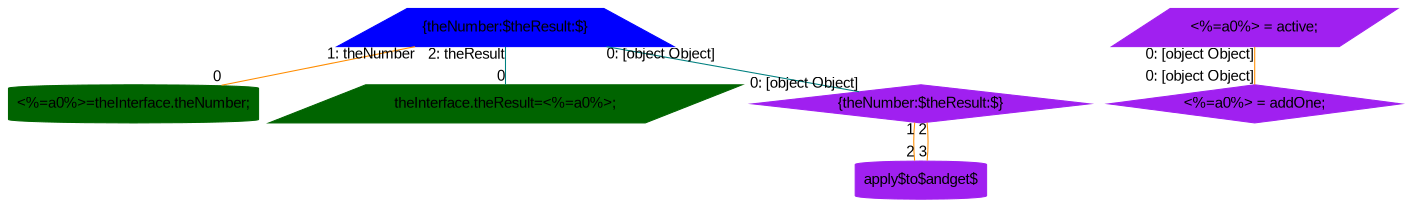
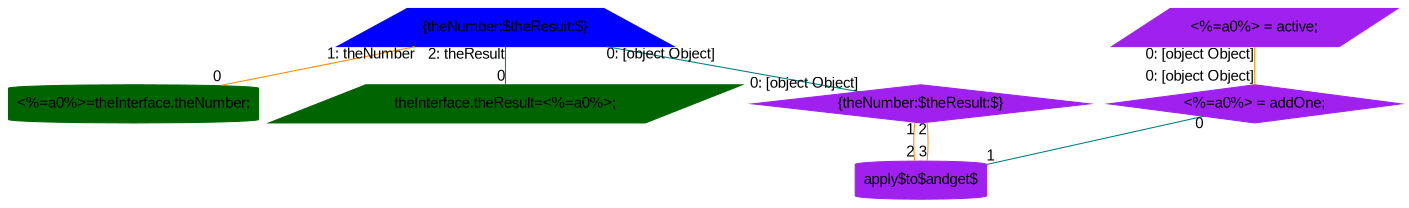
edge "<%=a0%> = addOne;" -- "apply$to$andget$": added
